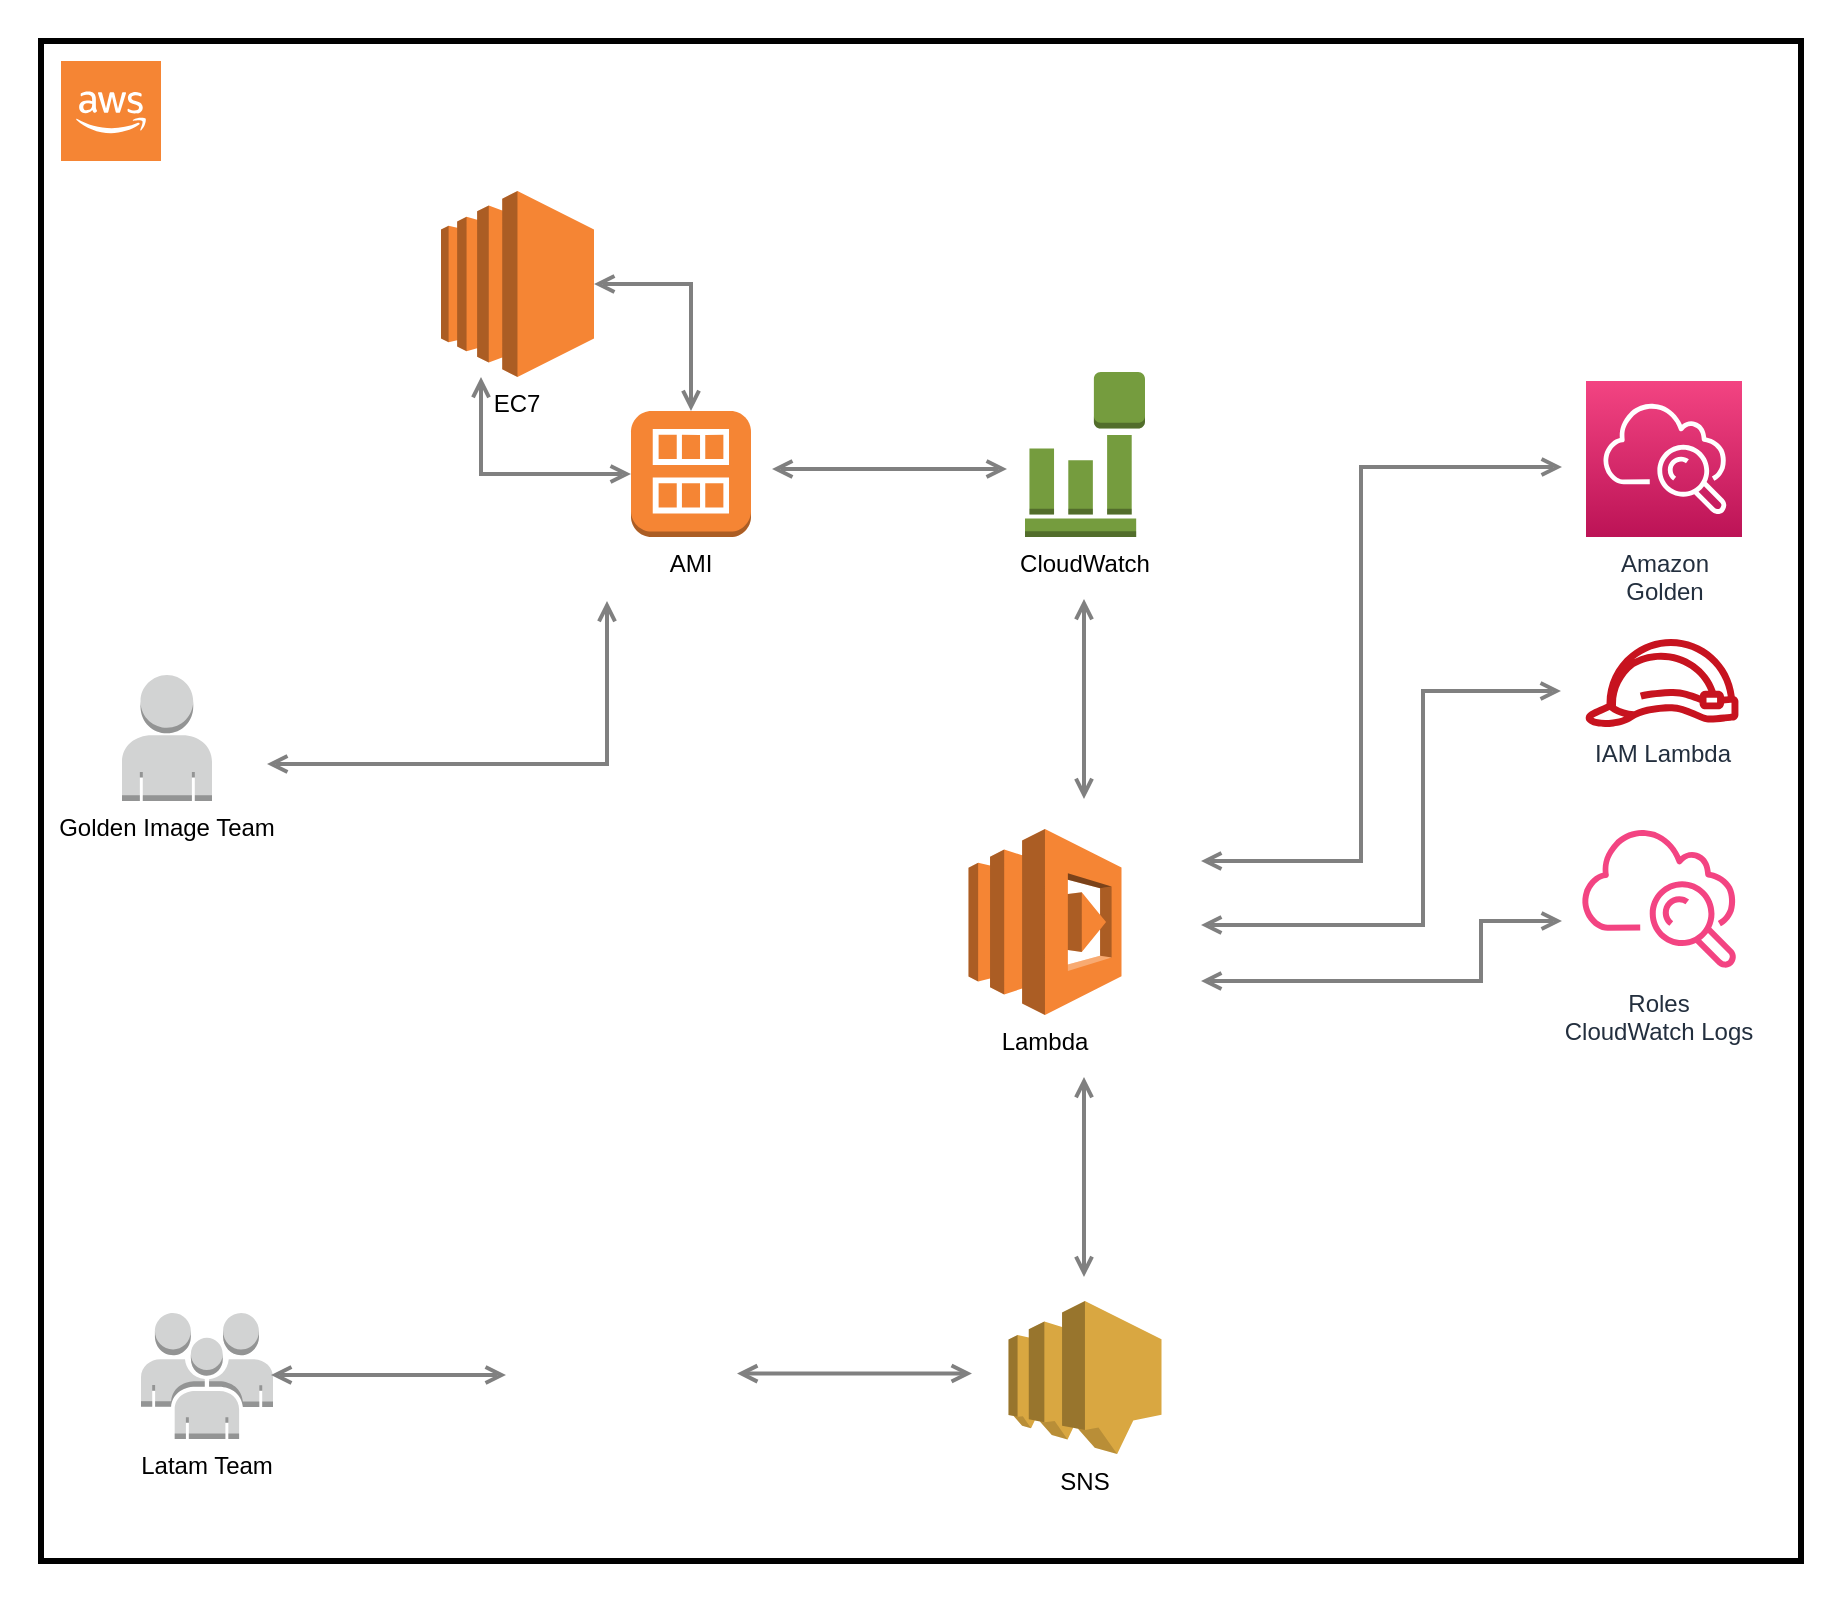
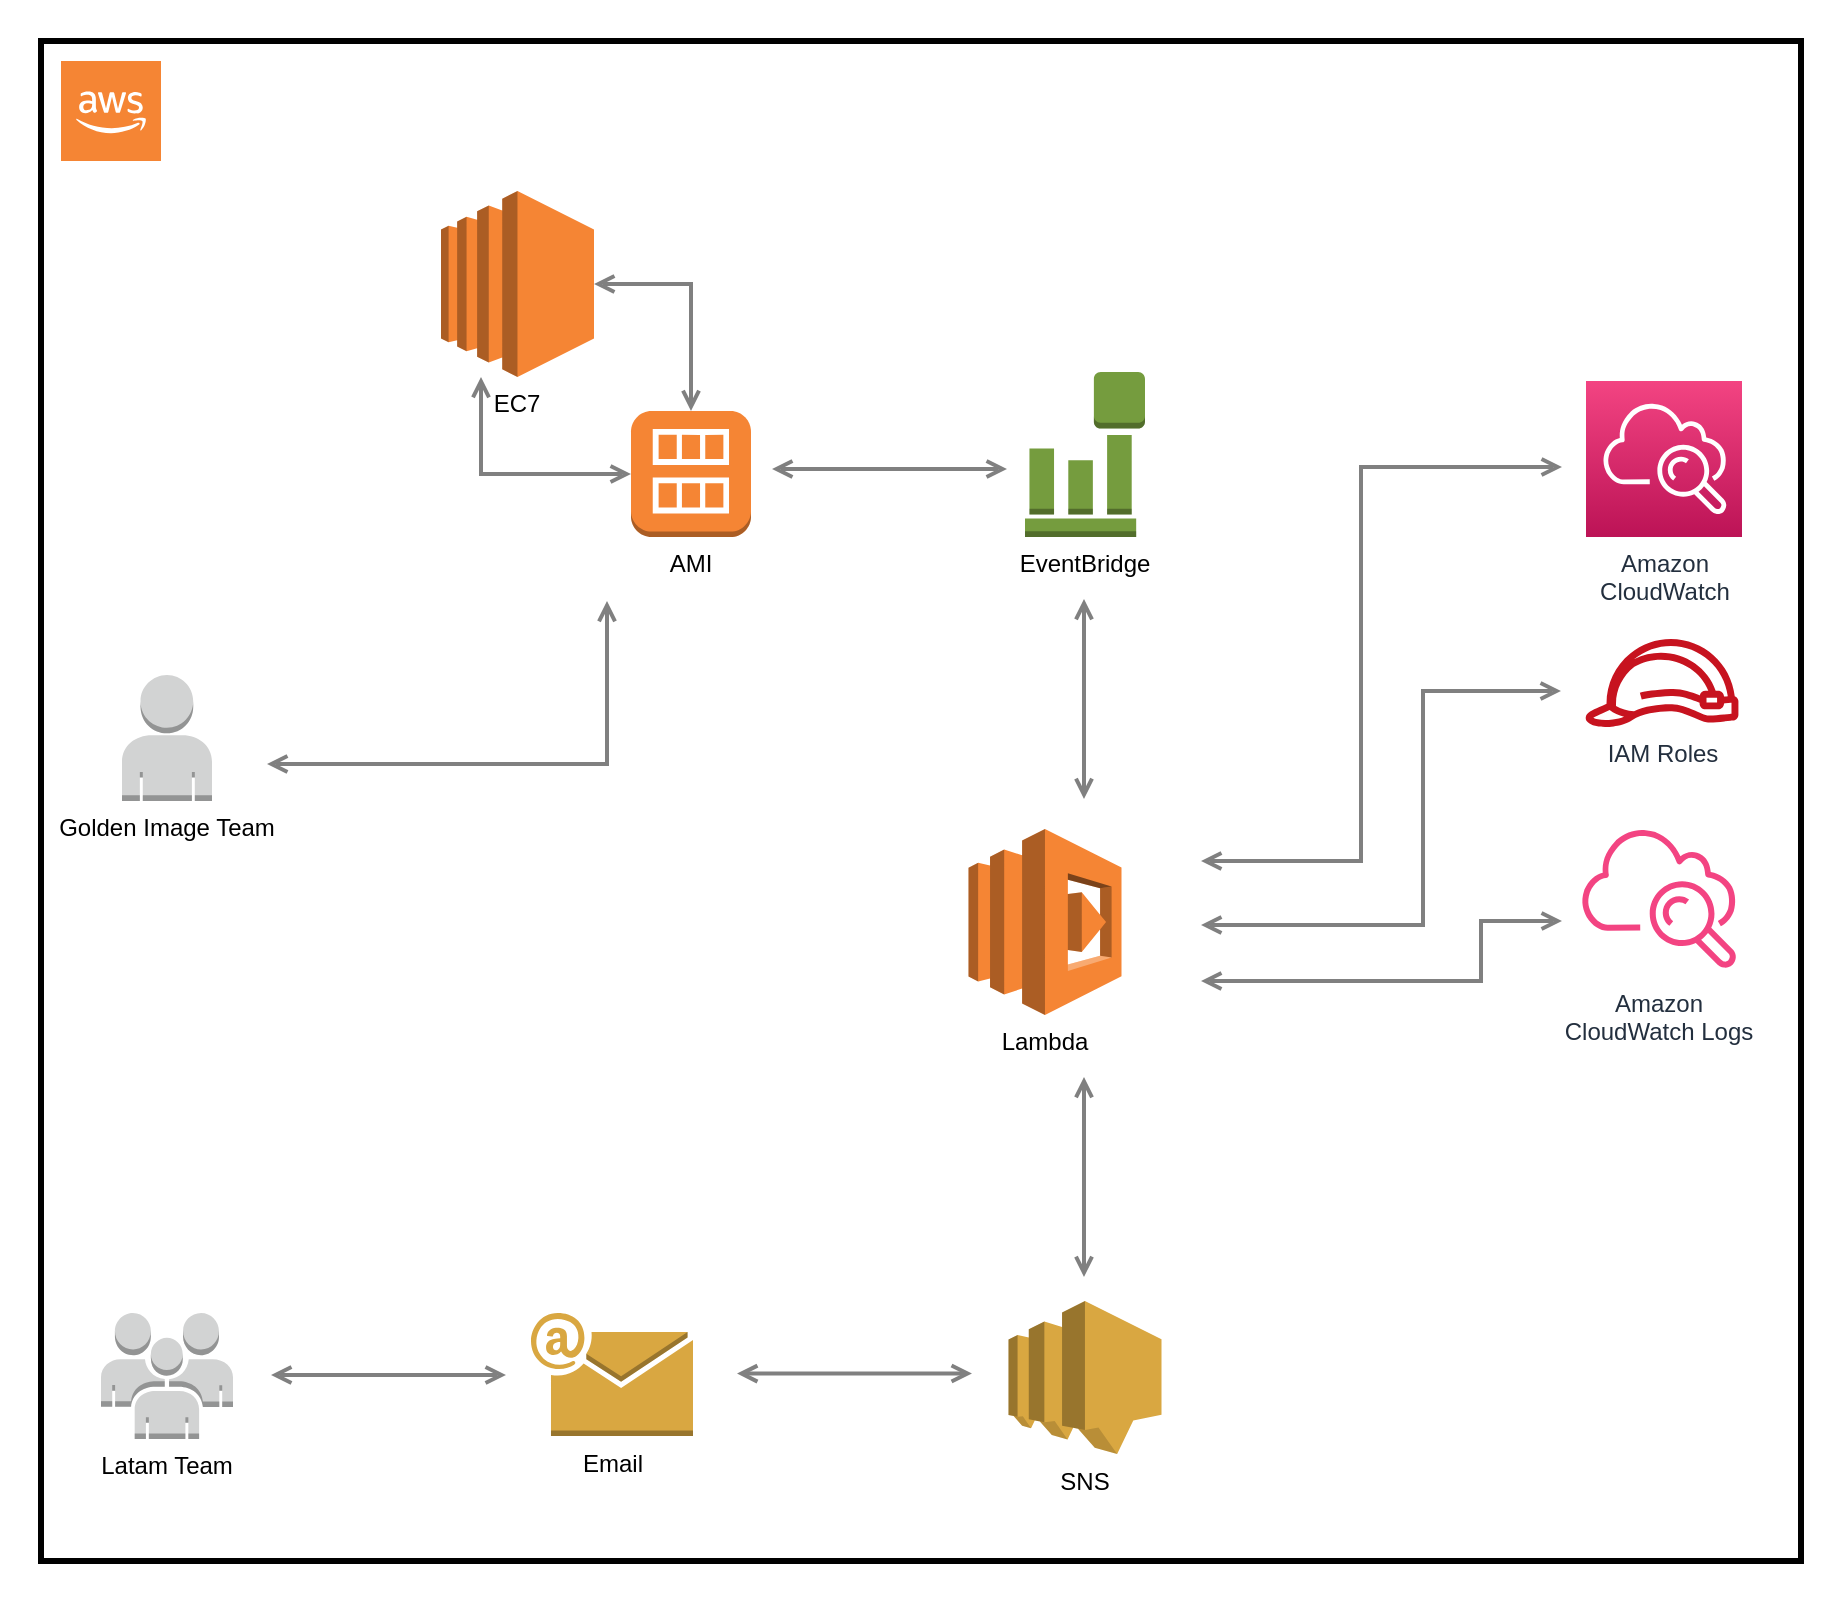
node "CloudWatch": label "CloudWatch" -> "EventBridge"
node "Amazon Golden": label "Amazon Golden" -> "Amazon CloudWatch"
node "IAM Lambda": label "IAM Lambda" -> "IAM Roles"
node "Roles CloudWatch Logs": label "Roles CloudWatch Logs" -> "Amazon CloudWatch Logs"
node "Email": added
node "Latam Team": moved (207, 1376) -> (167, 1376)
